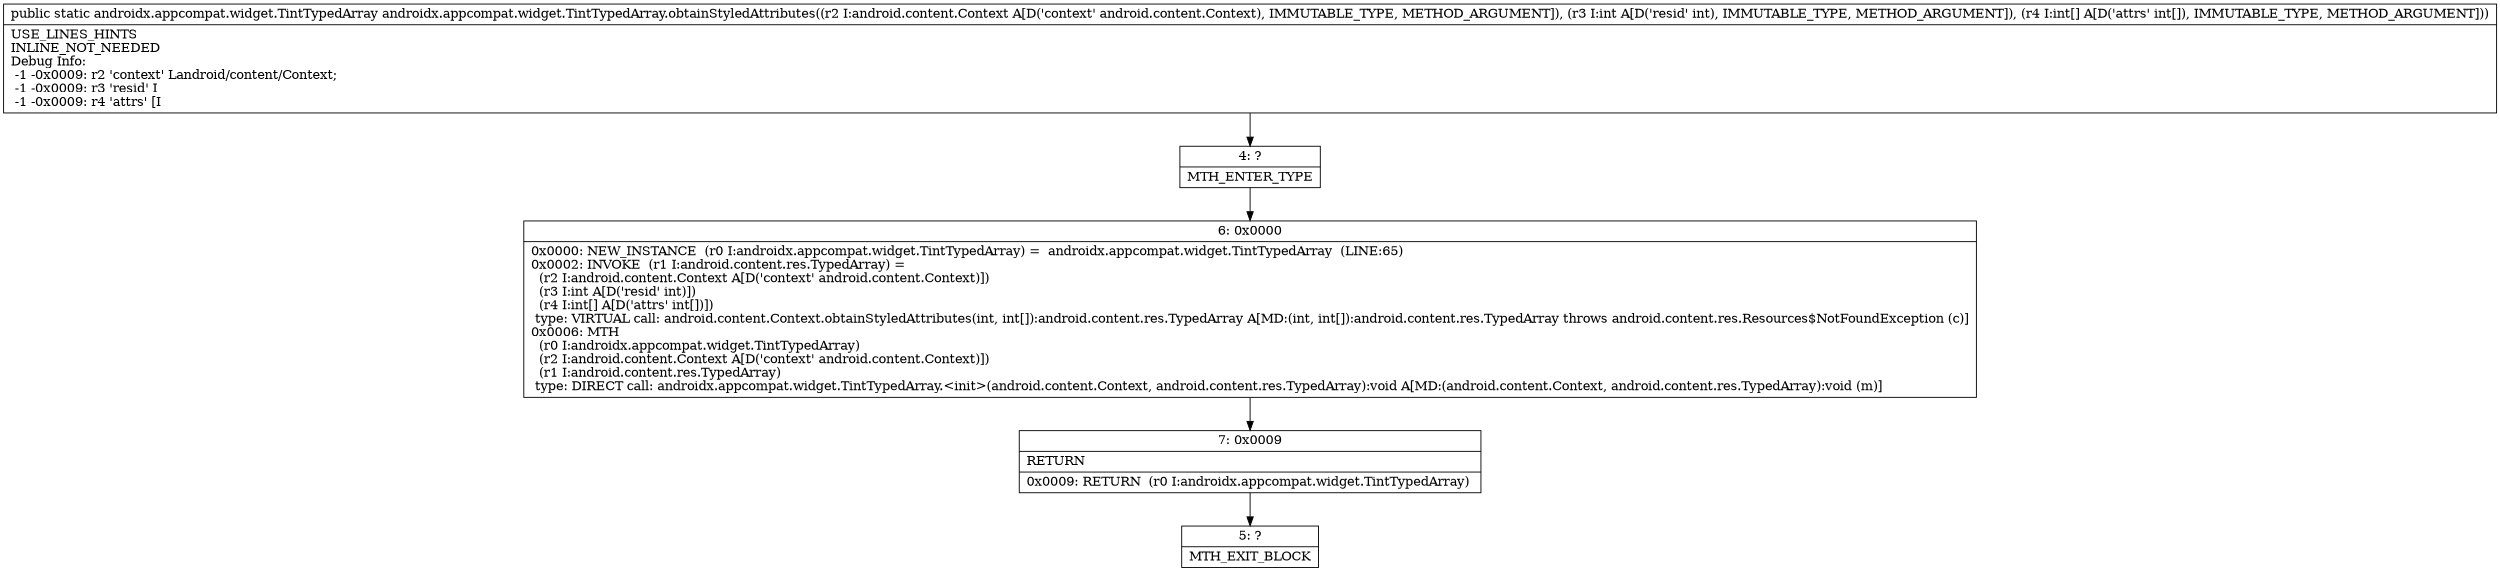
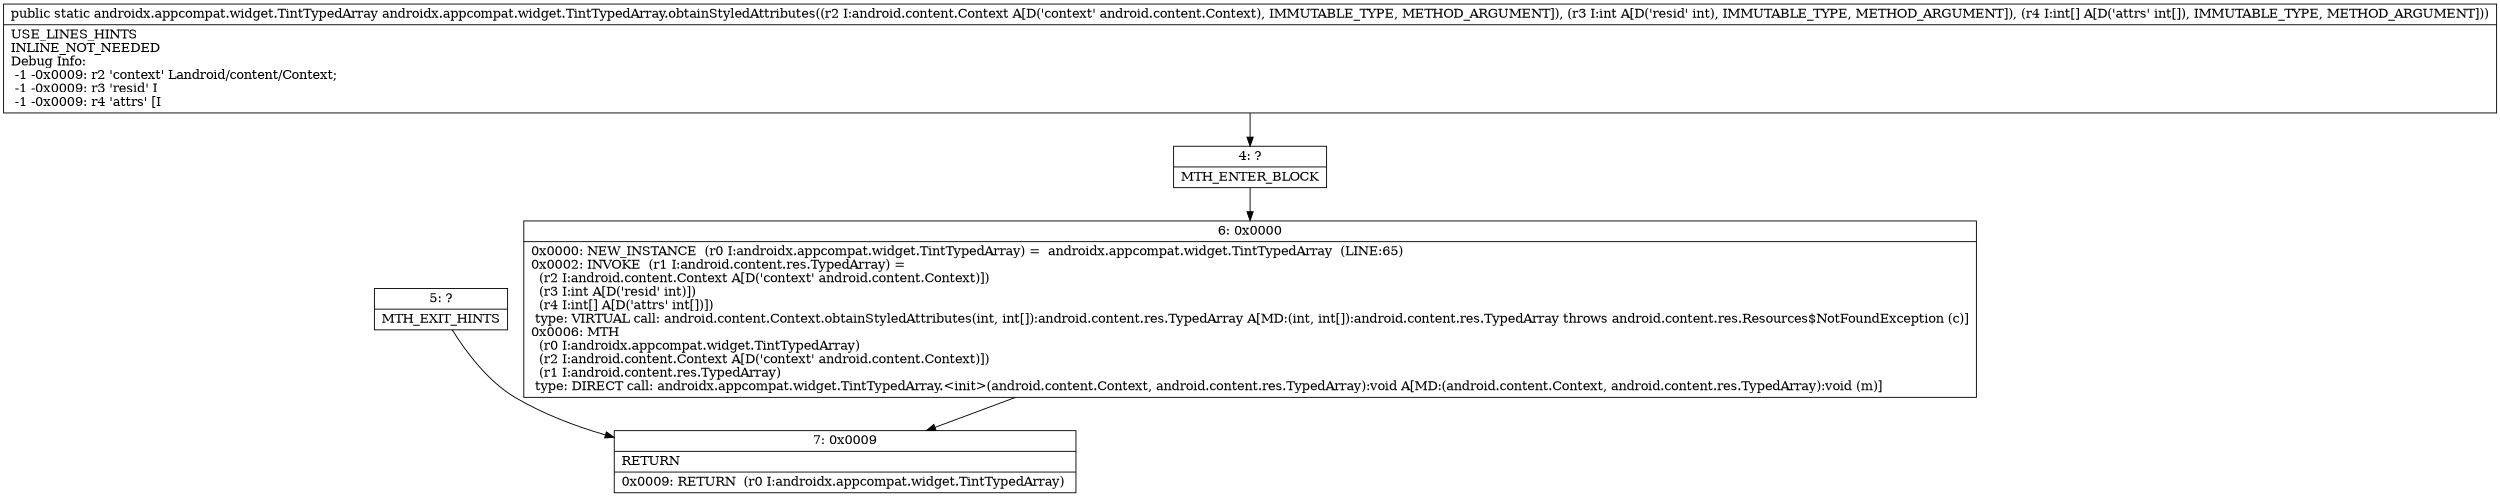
node "4: ?": text "MTH_ENTER_TYPE" -> "MTH_ENTER_BLOCK"
edge "7: 0x0009" -> "5: ?": reversed
node "5: ?": text "MTH_EXIT_BLOCK" -> "MTH_EXIT_HINTS"
